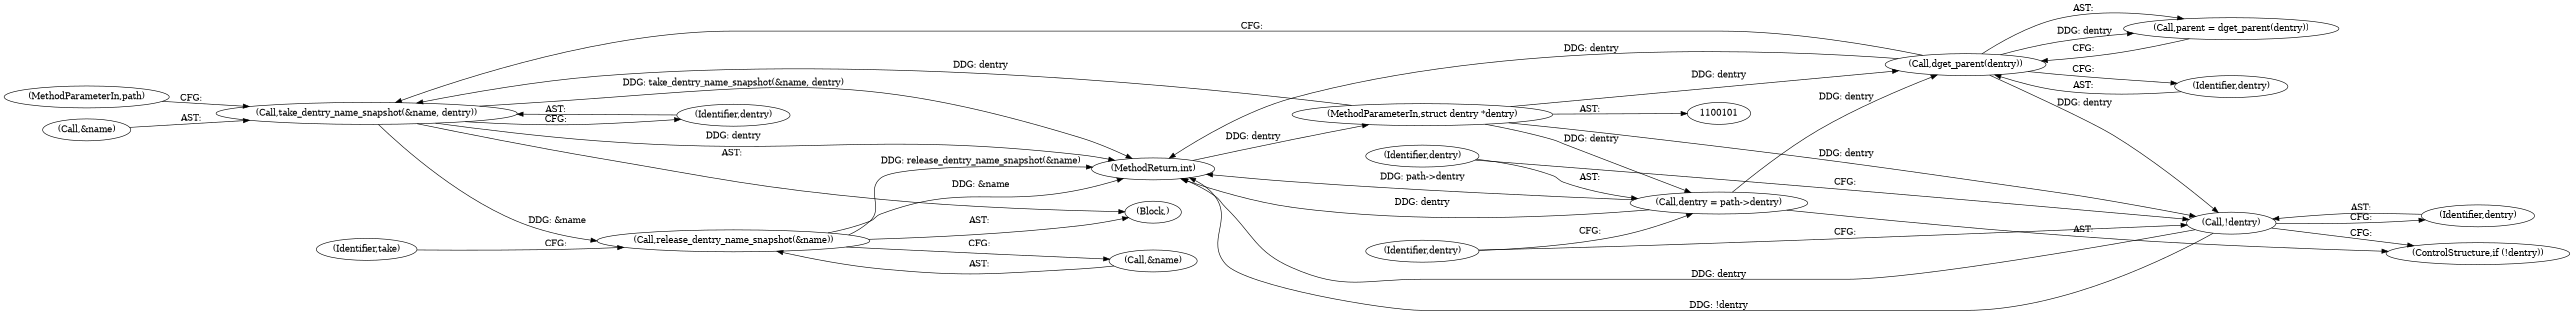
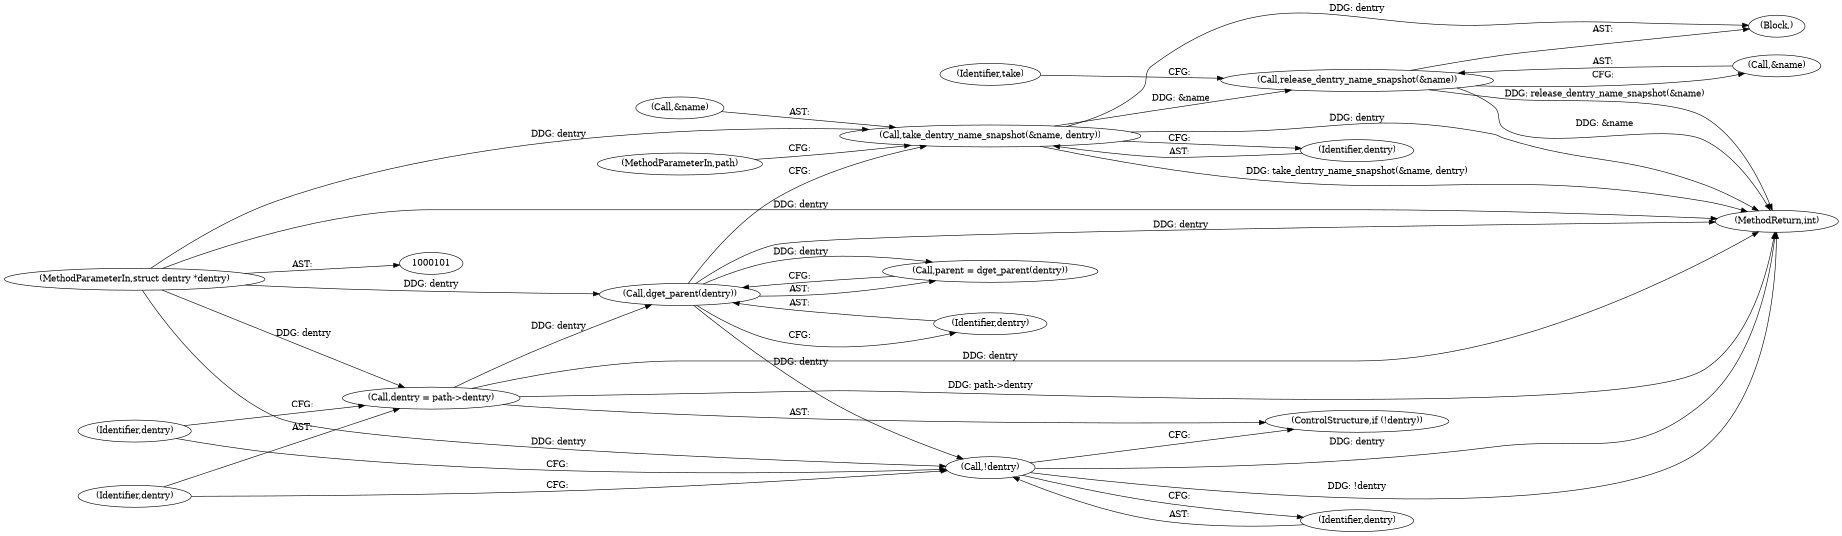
node "1100101": label "1100101" -> "1000101"
edge "(MethodReturn,int)" -> "(MethodParameterIn,struct dentry *dentry)": reversed
edge "(Call,take_dentry_name_snapshot(&name, dentry))" -> "(Block,)": label "AST: " -> "DDG: dentry"
